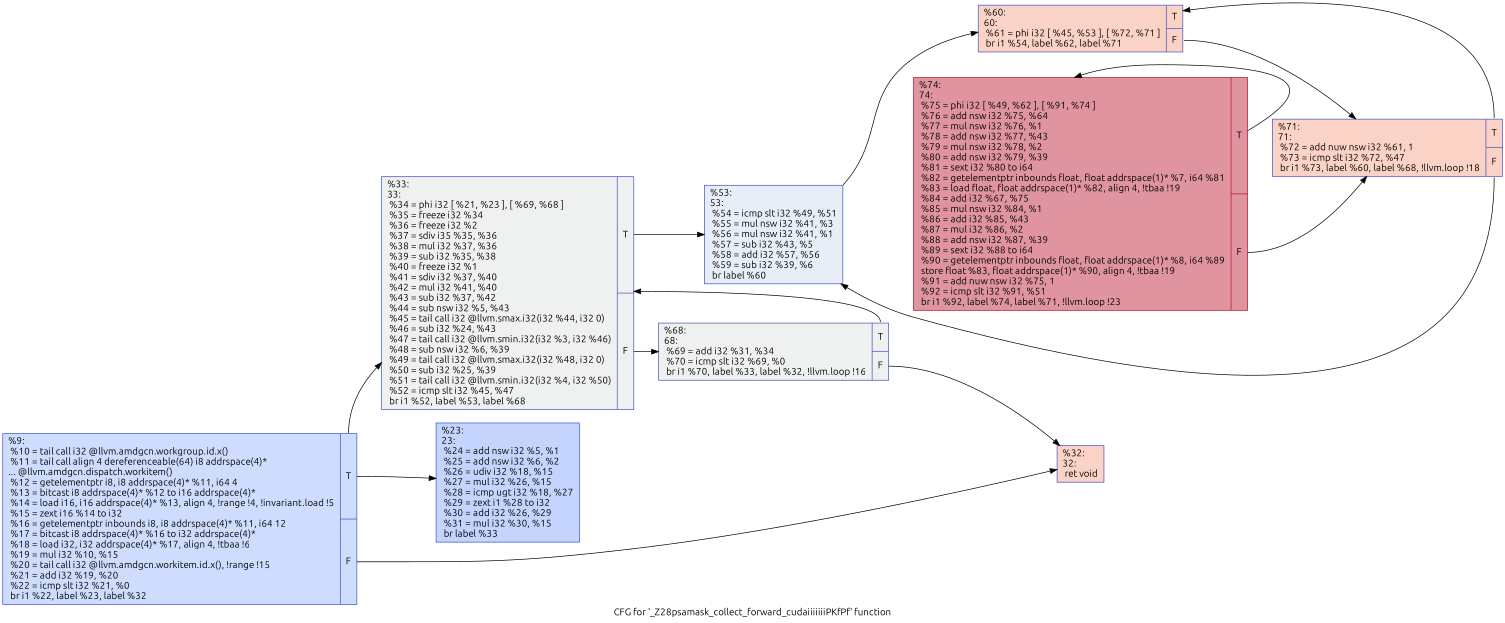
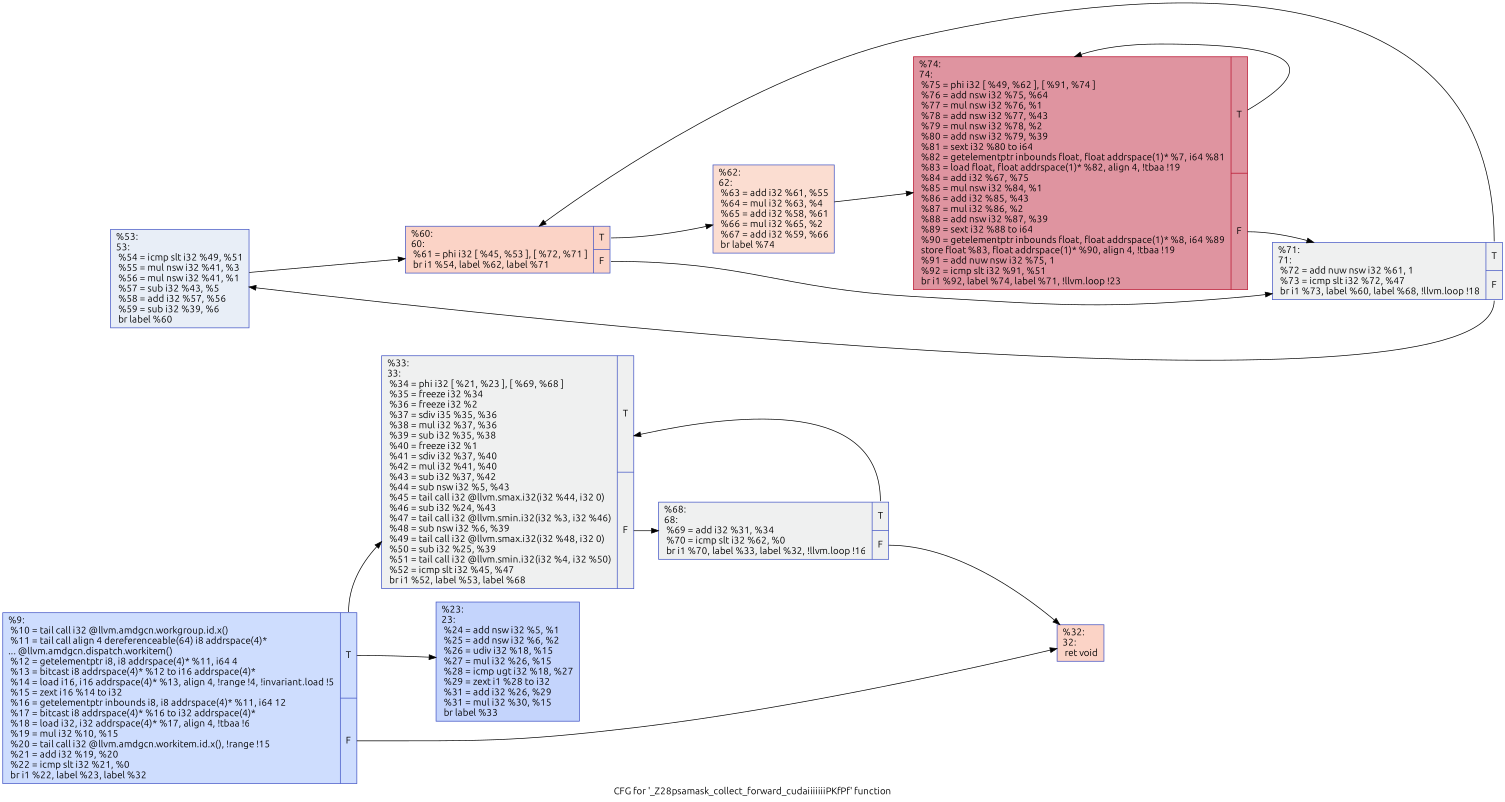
node "%71:": fillcolor #f59c7d70 -> #dbdcde70
node "%62:": added
edge "%33:" -> "%53:": removed
node "%68:": text "%70 = icmp slt i32 %69, %0" -> "%70 = icmp slt i32 %62, %0"
node "%23:": text "%30 = add i32 %26, %29" -> "%31 = add i32 %26, %29"
